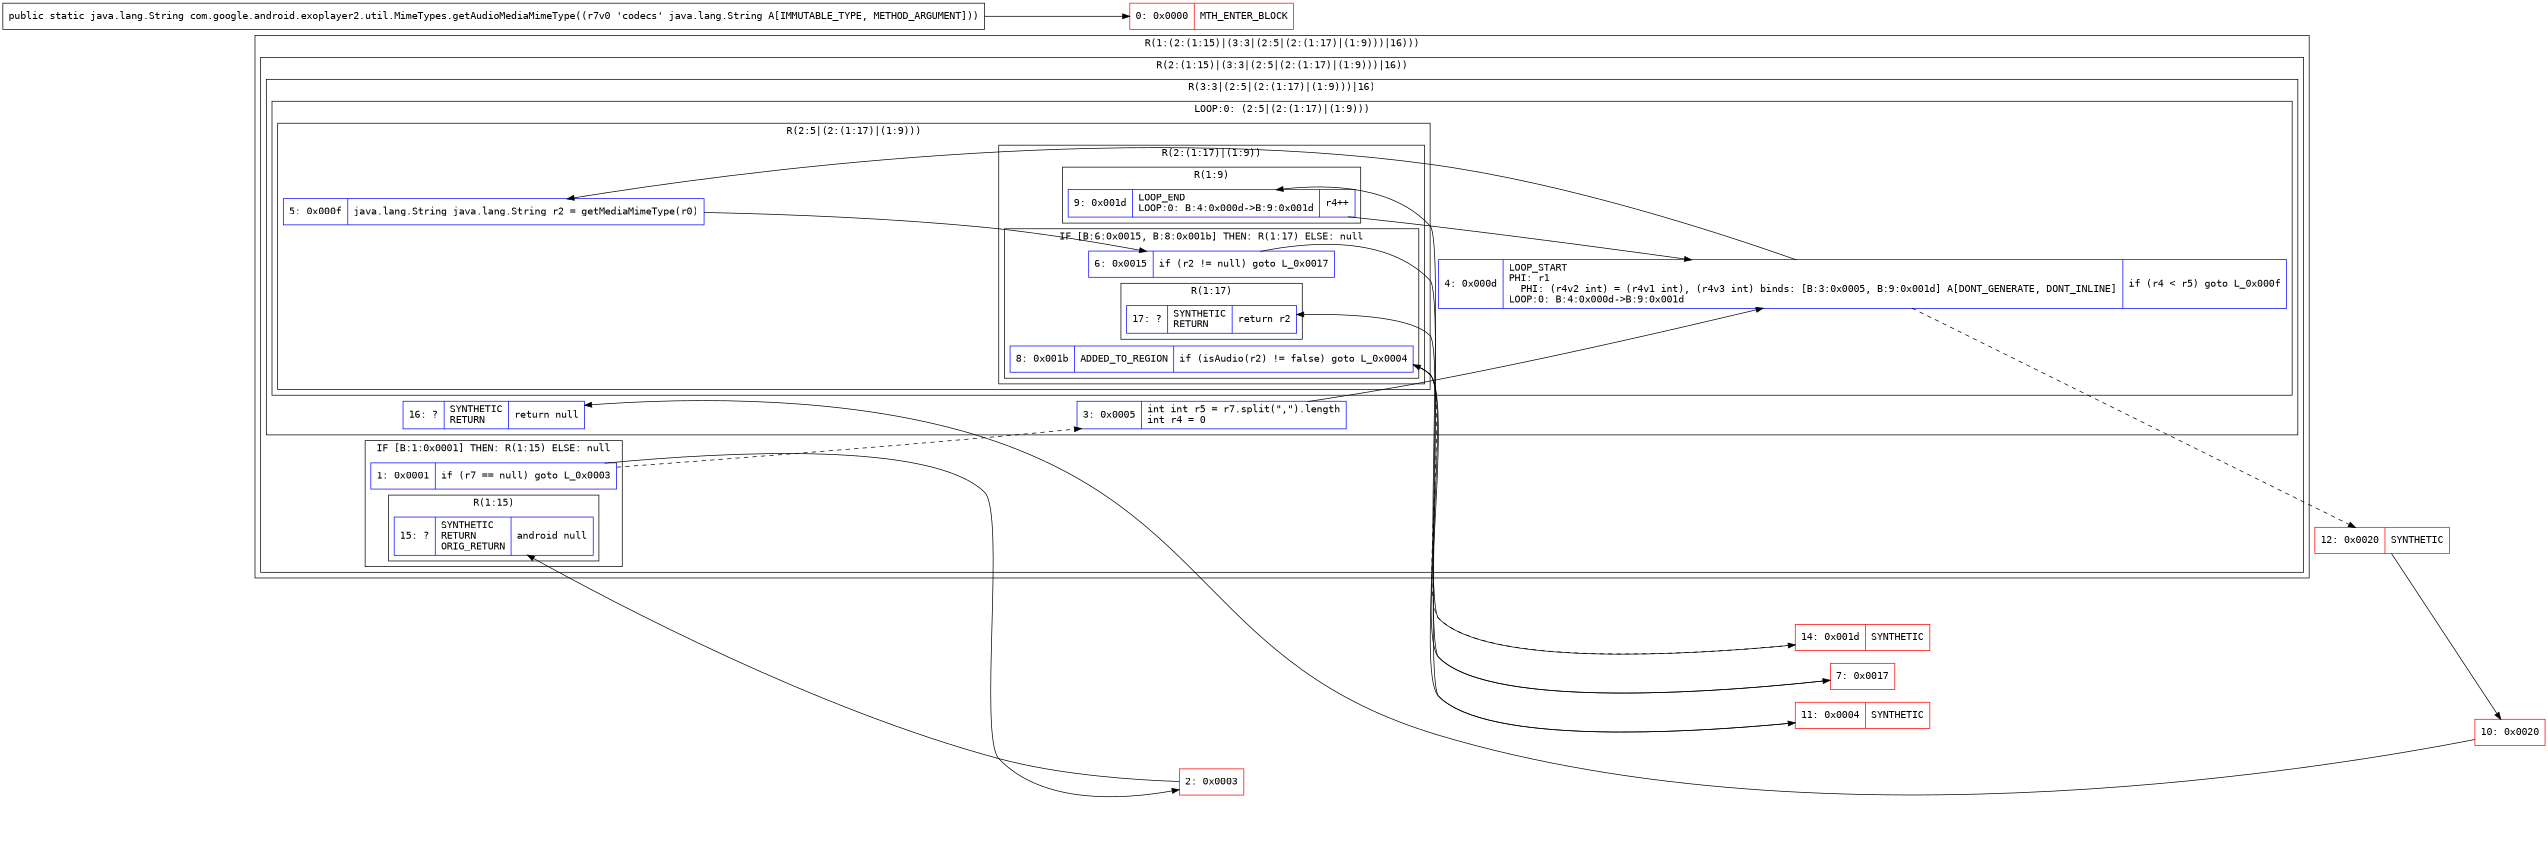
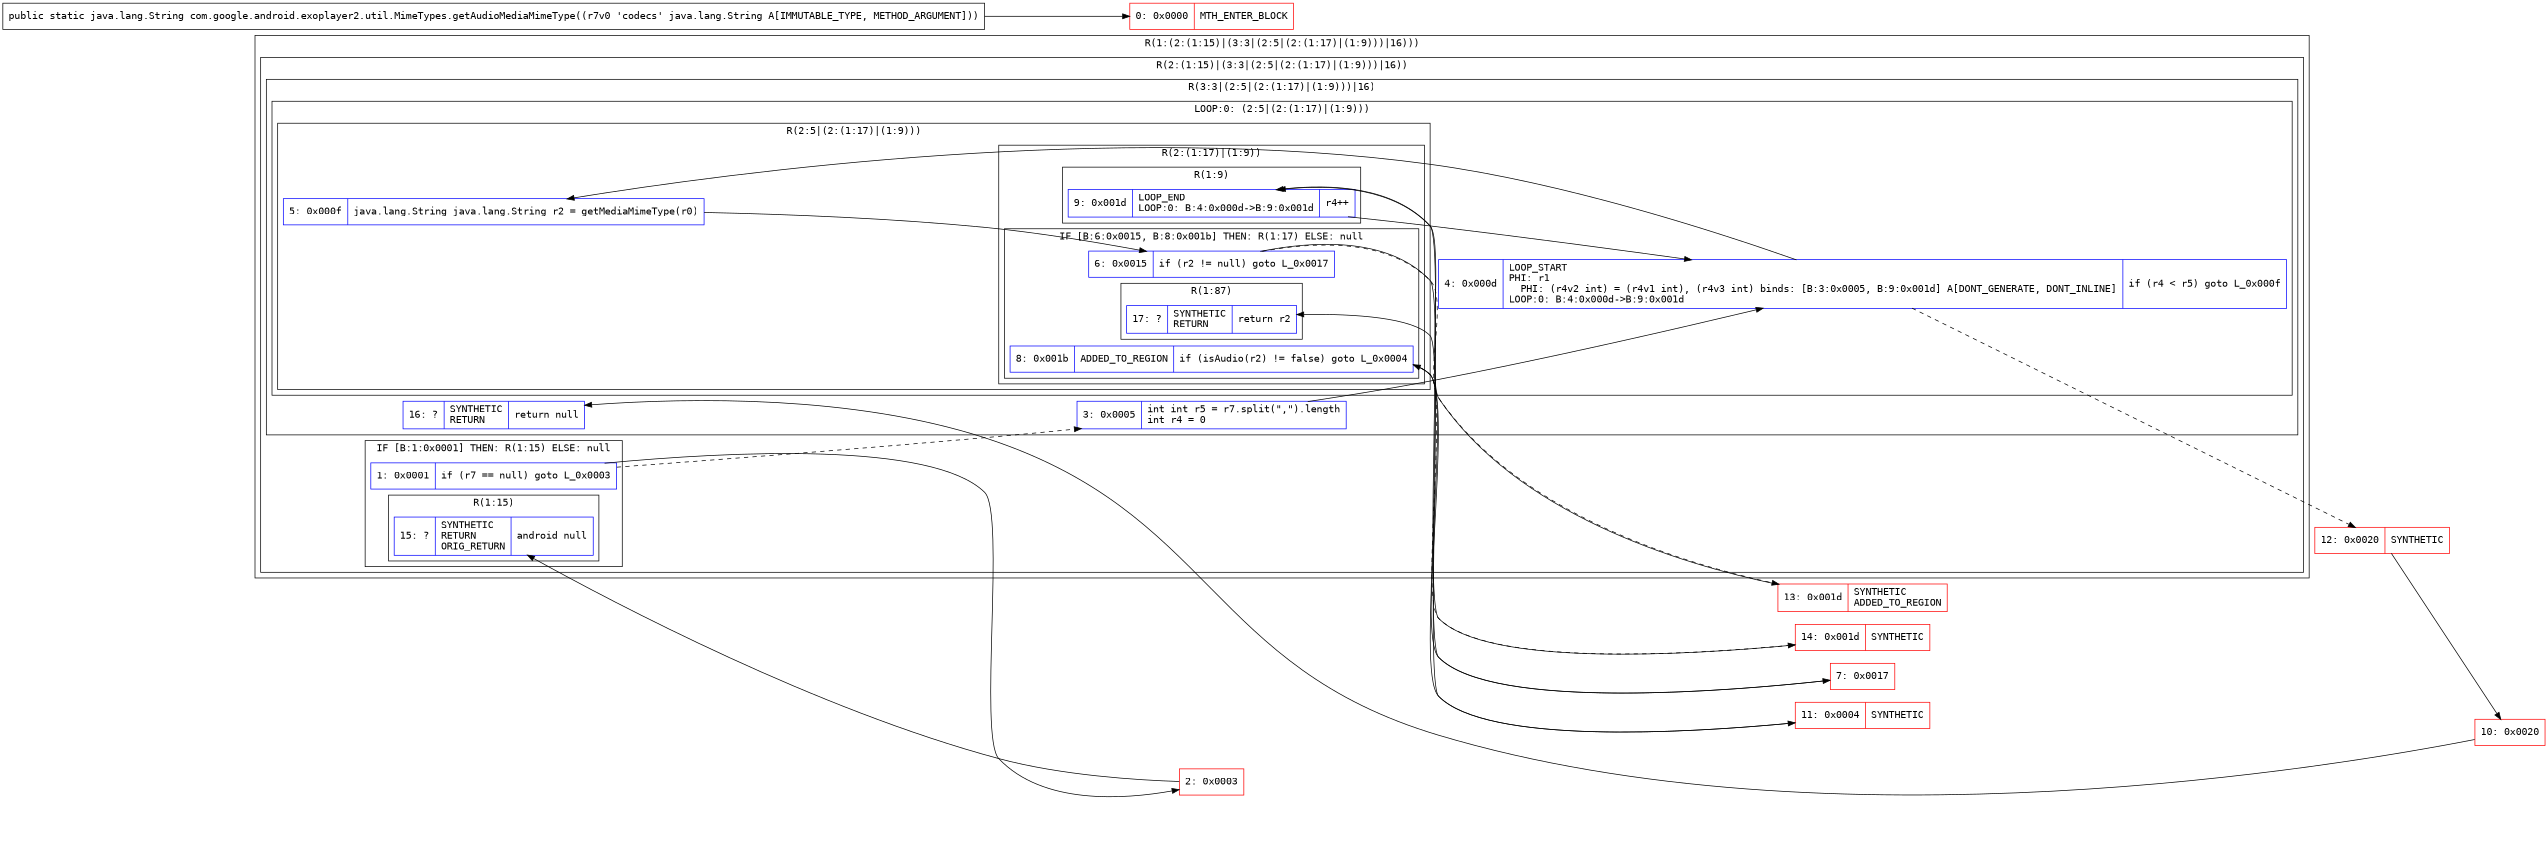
cluster "R(1:17)": label "R(1:17)" -> "R(1:87)"
node "13: 0x001d": added
